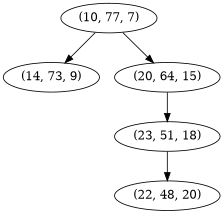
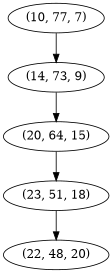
edge "(10, 77, 7)" -> "(20, 64, 15)": now "(14, 73, 9)" -> "(20, 64, 15)"
